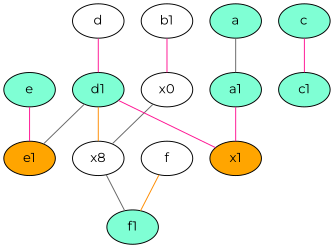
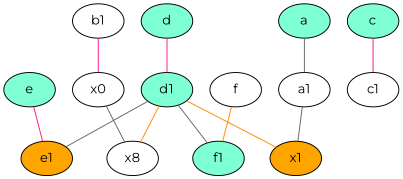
node "d": fillcolor white -> aquamarine
node "a1": fillcolor aquamarine -> white
node "c1": fillcolor aquamarine -> white
edge "d1" -- "x1": color deeppink -> darkorange
edge "a1" -- "x1": color deeppink -> gray40
edge "x8" -- "f1": now "d1" -- "f1"
